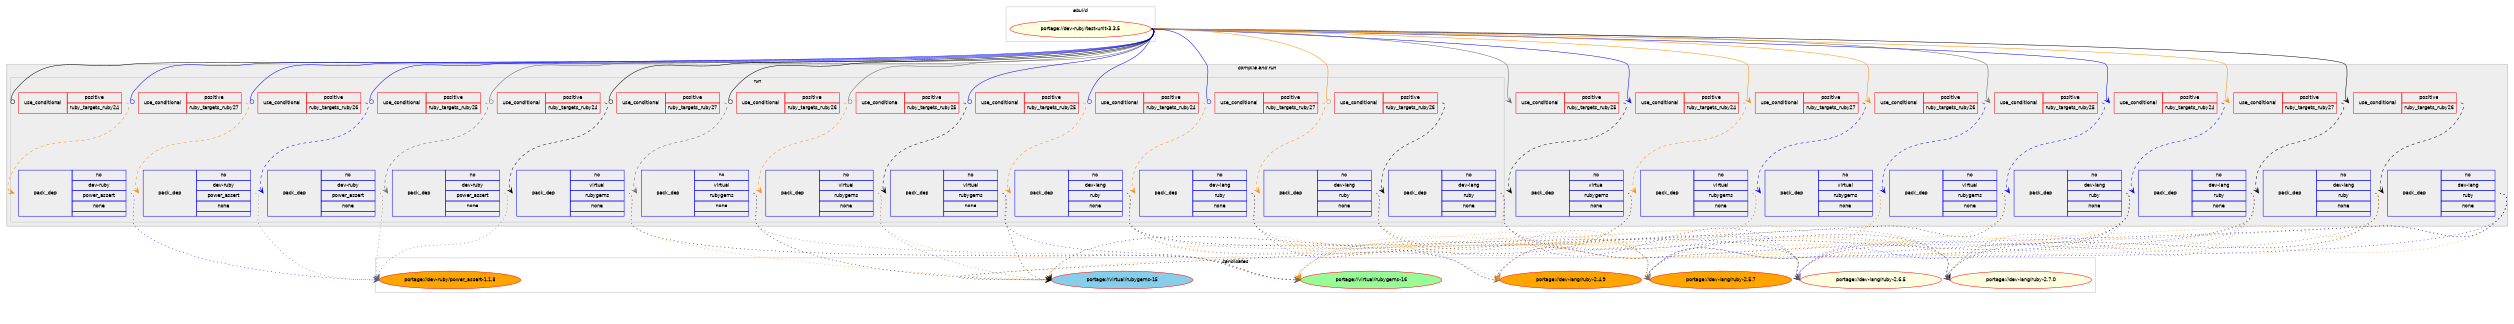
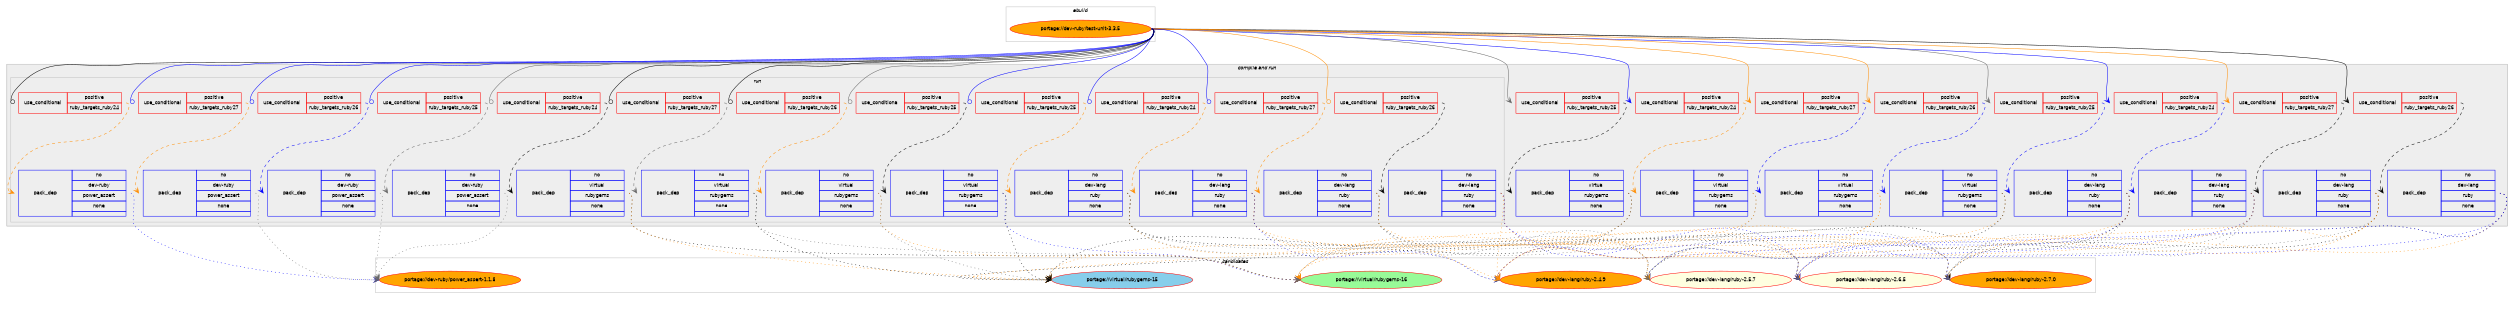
node "portage://dev-ruby/test-unit-3.3.5": fillcolor lightyellow -> orange
node "portage://dev-lang/ruby-2.5.7": fillcolor orange -> lightyellow
node "portage://dev-lang/ruby-2.7.0": fillcolor lightyellow -> orange
